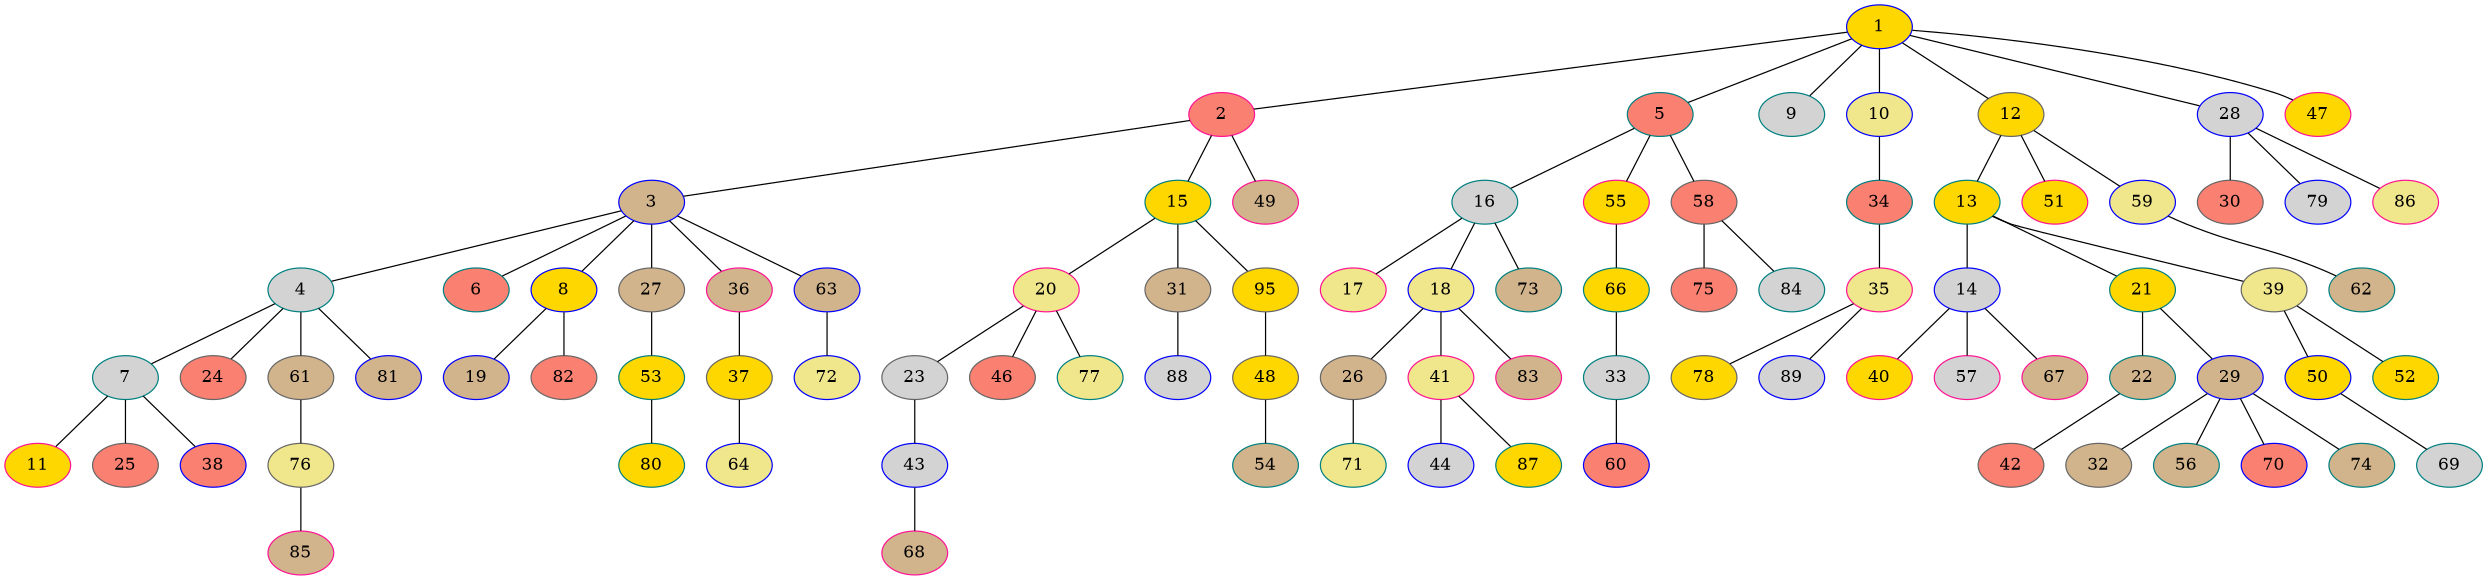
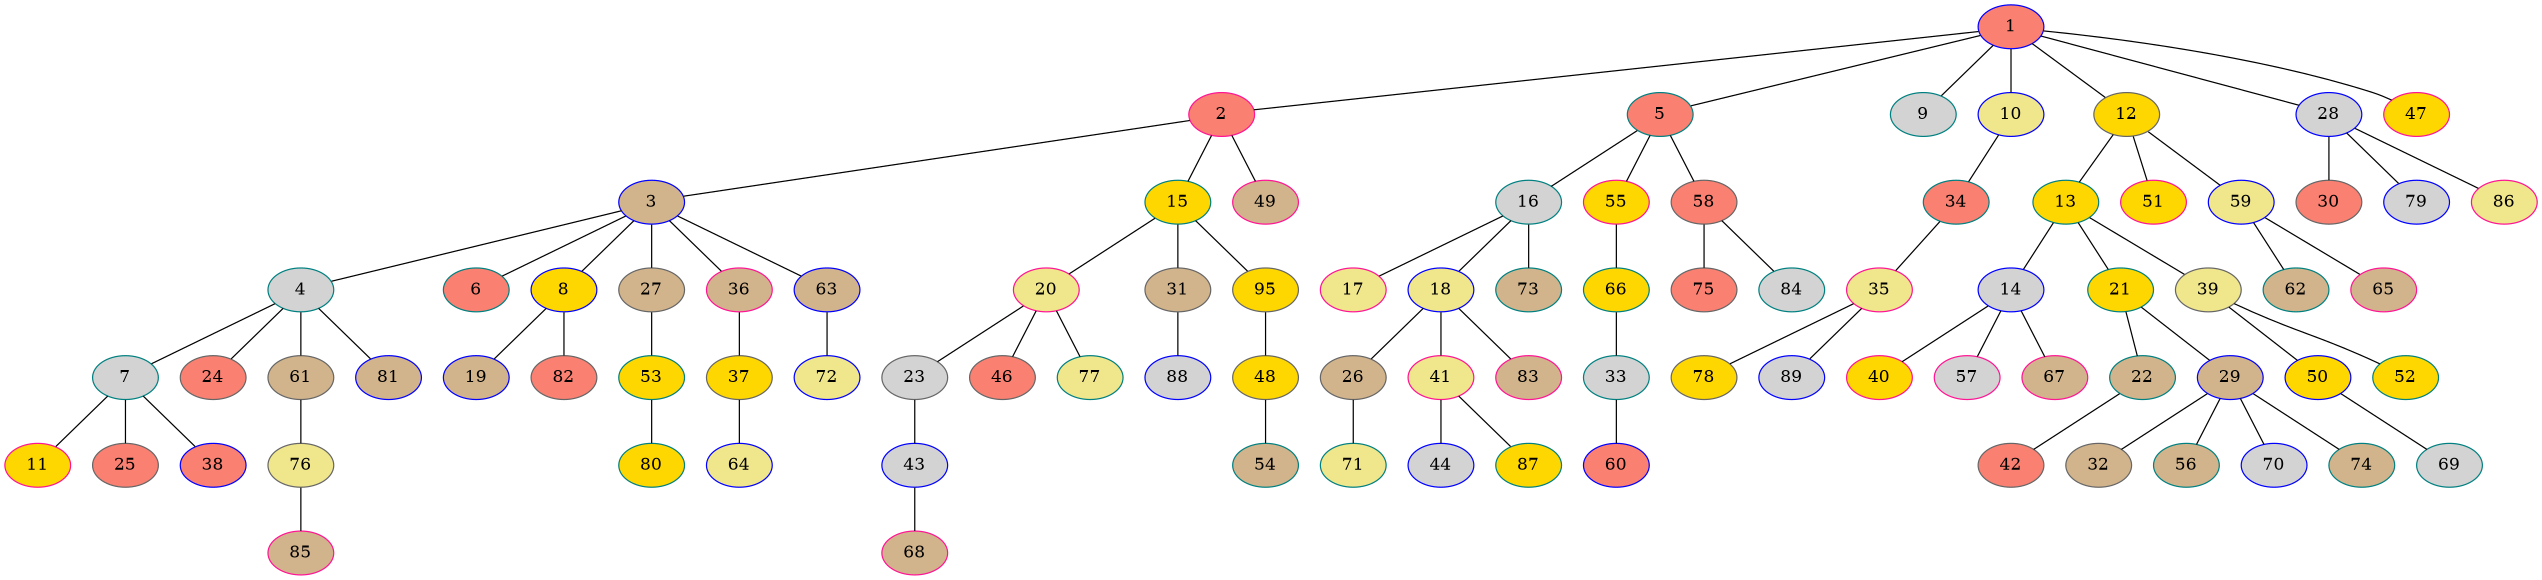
node "1": fillcolor gold -> salmon
node "65": added
node "70": fillcolor salmon -> lightgrey
